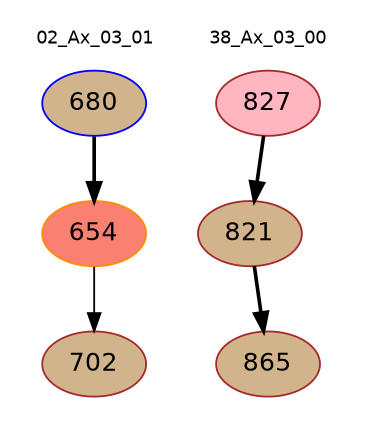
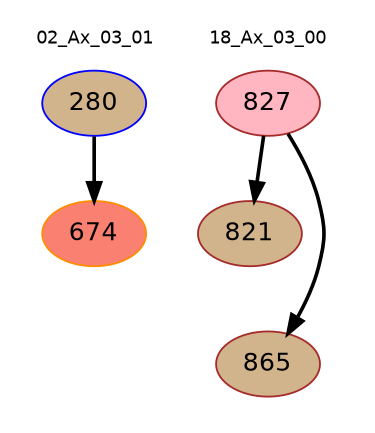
cluster "38_Ax_03_00": label "38_Ax_03_00" -> "18_Ax_03_00"
node "680": label "680" -> "280"
node "654": label "654" -> "674"
edge "821" -> "865": now "827" -> "865"
node "702": removed
